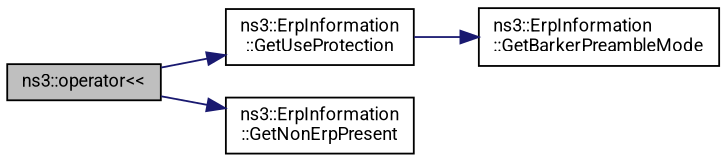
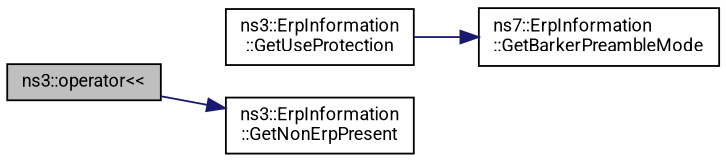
node "ns3::ErpInformation ::GetBarkerPreambleMode": label "ns3::ErpInformation ::GetBarkerPreambleMode" -> "ns7::ErpInformation ::GetBarkerPreambleMode"
edge "ns3::operator<<" -> "ns3::ErpInformation ::GetUseProtection": removed
